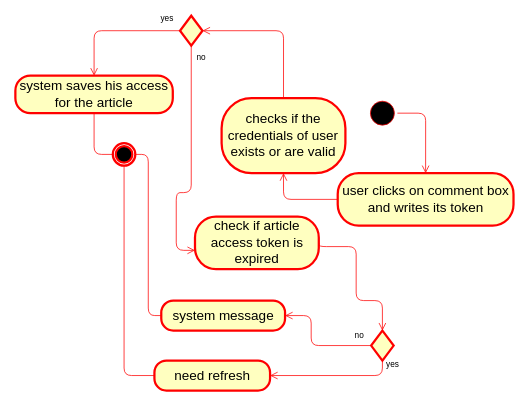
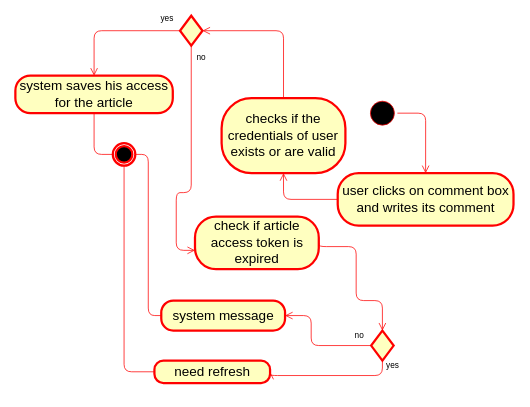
node "user clicks on comment box and writes its token": label "user clicks on comment box and writes its token" -> "user clicks on comment box and writes its comment"
node "need refresh": size 116x30 -> 116x23
